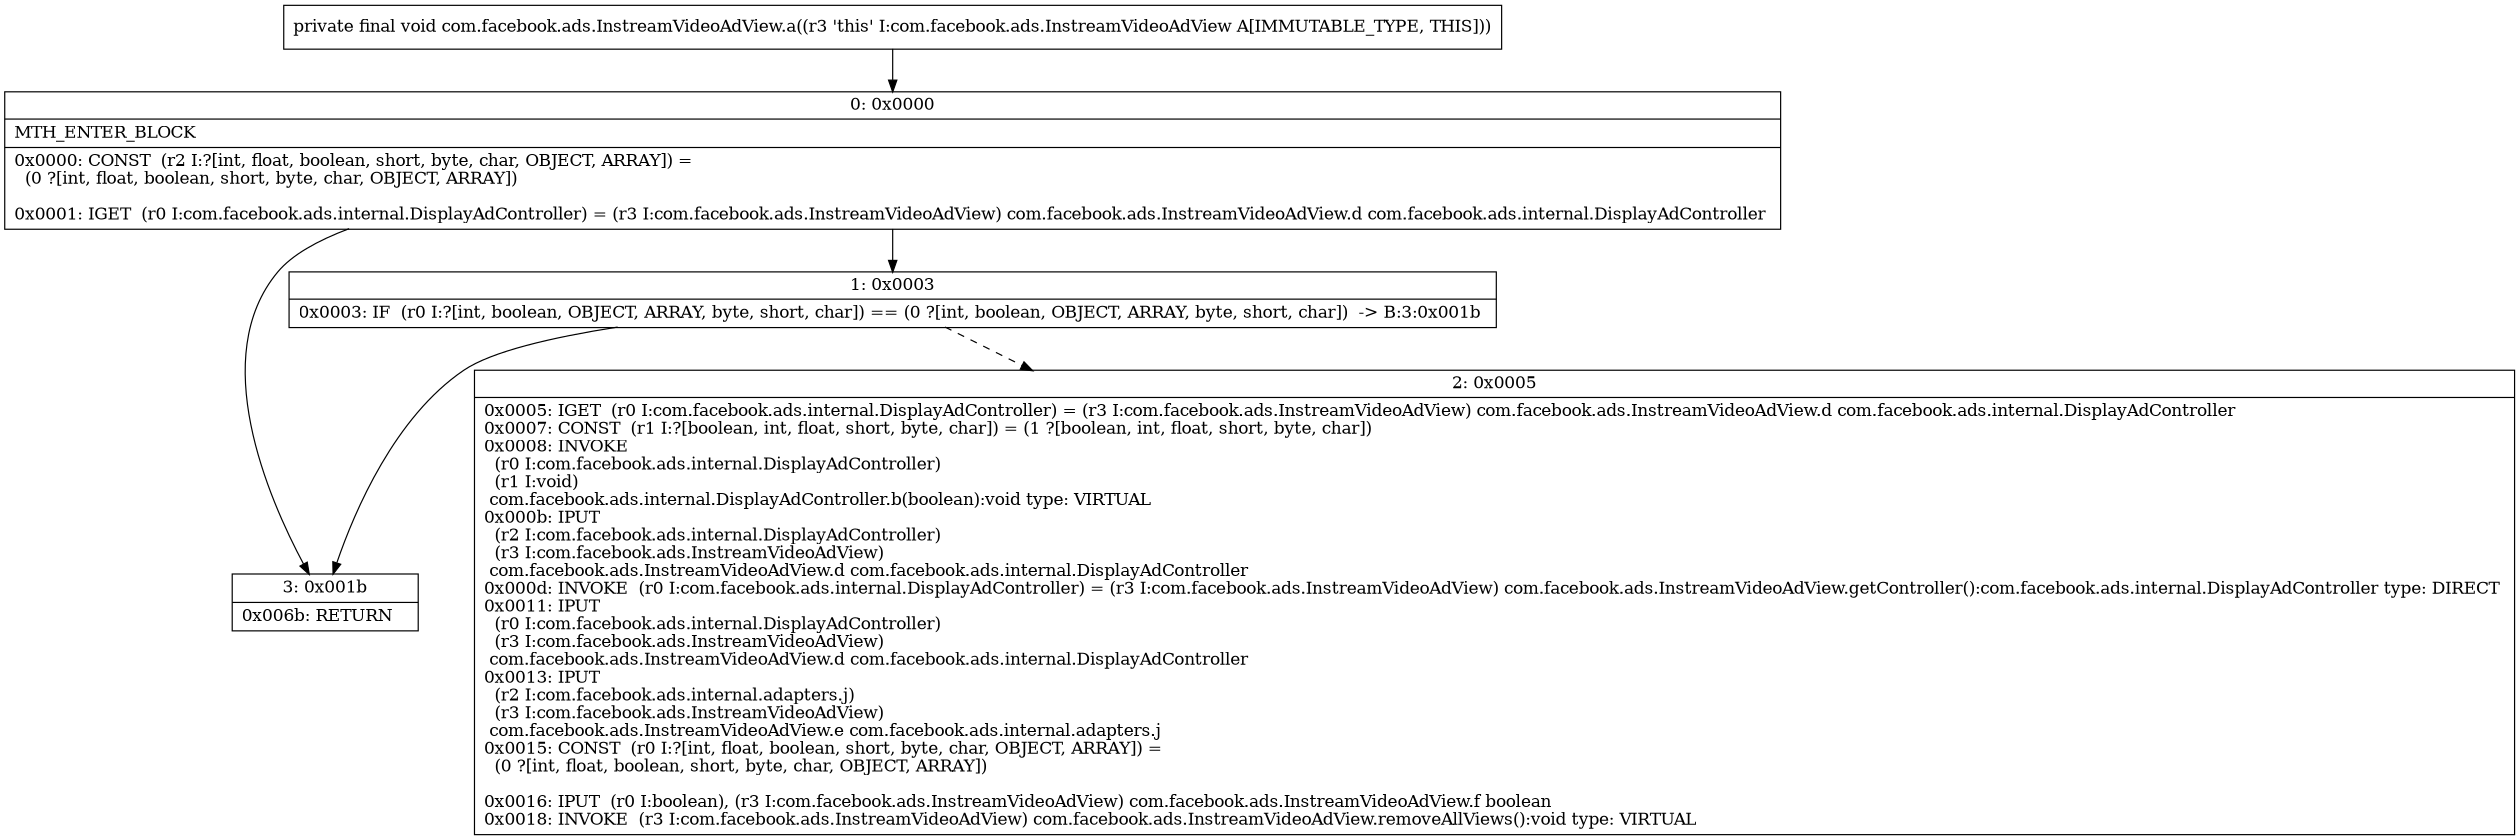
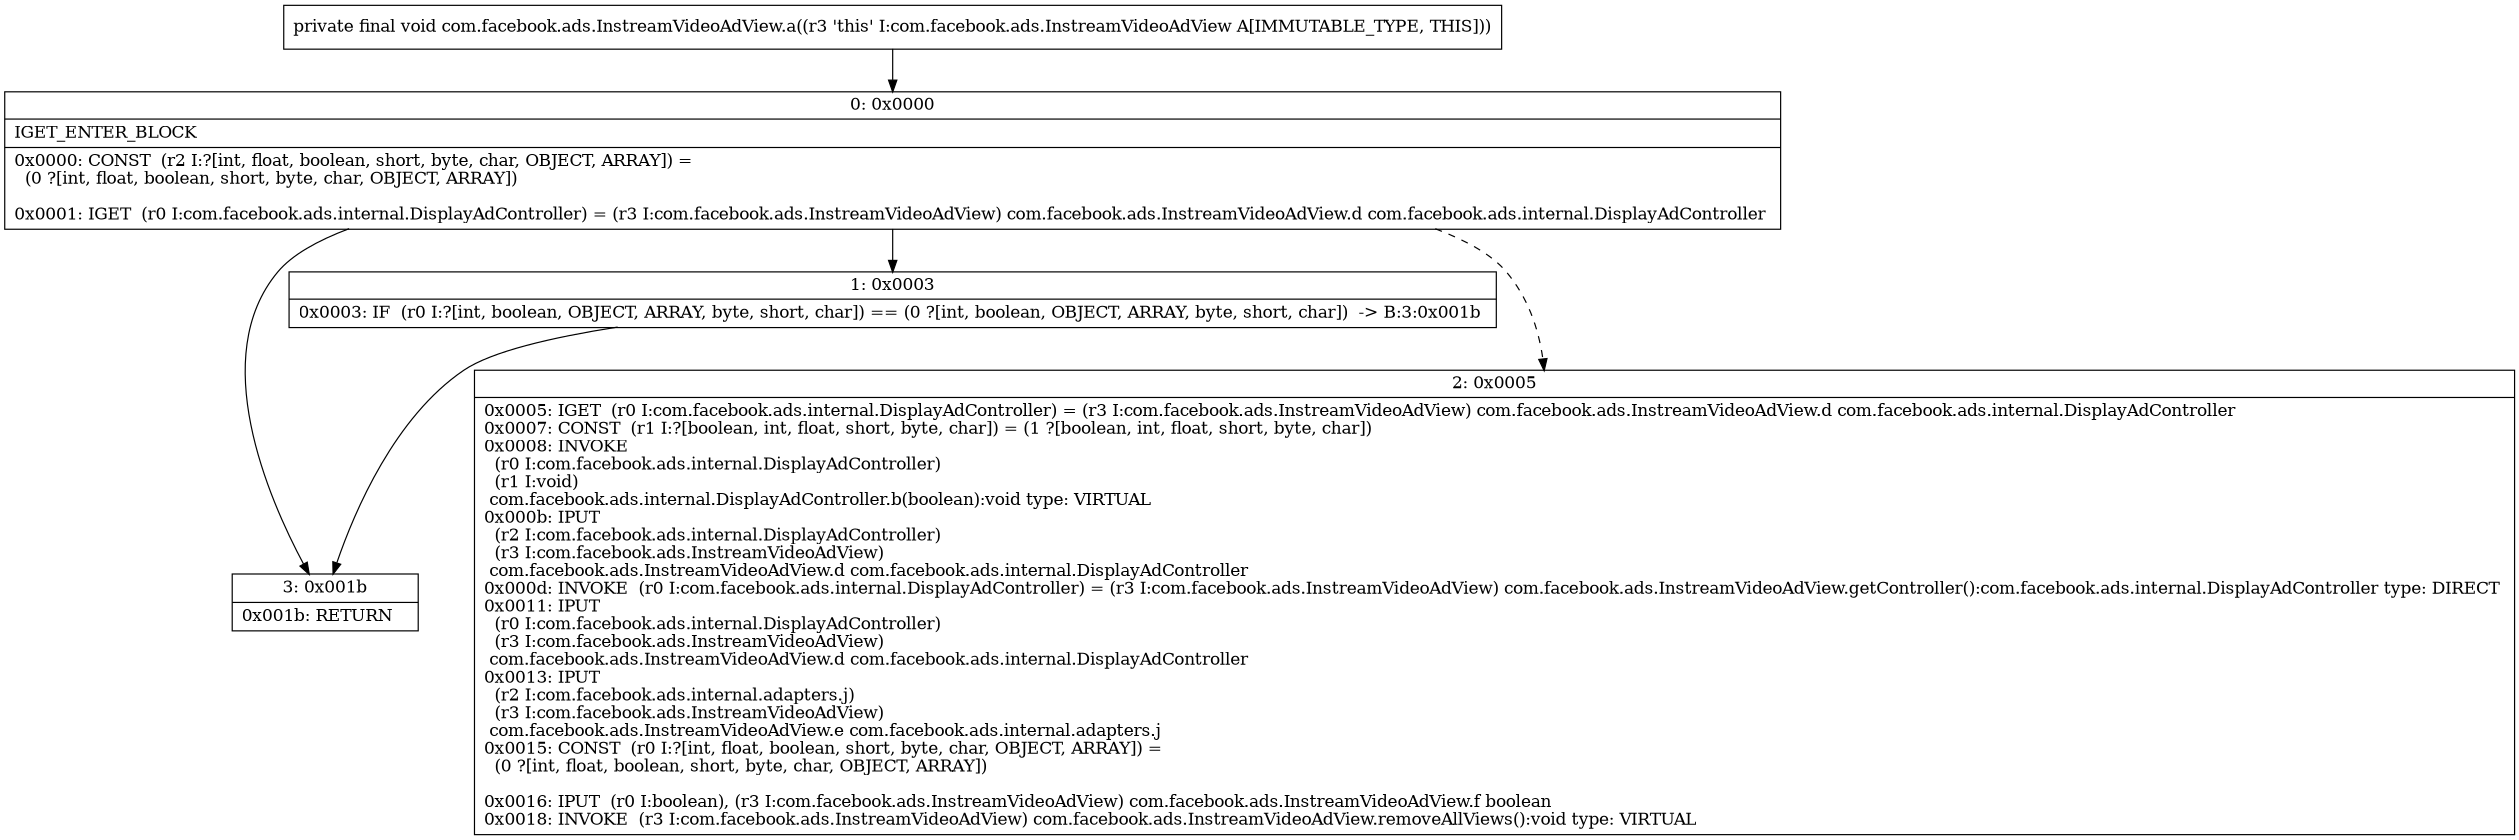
node "0: 0x0000": text "MTH_ENTER_BLOCK" -> "IGET_ENTER_BLOCK"
edge "1: 0x0003" -> "2: 0x0005": now "0: 0x0000" -> "2: 0x0005"
node "3: 0x001b": text "0x006b: RETURN" -> "0x001b: RETURN"
